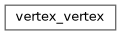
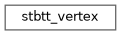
node "vertex_vertex": label "vertex_vertex" -> "stbtt_vertex"
